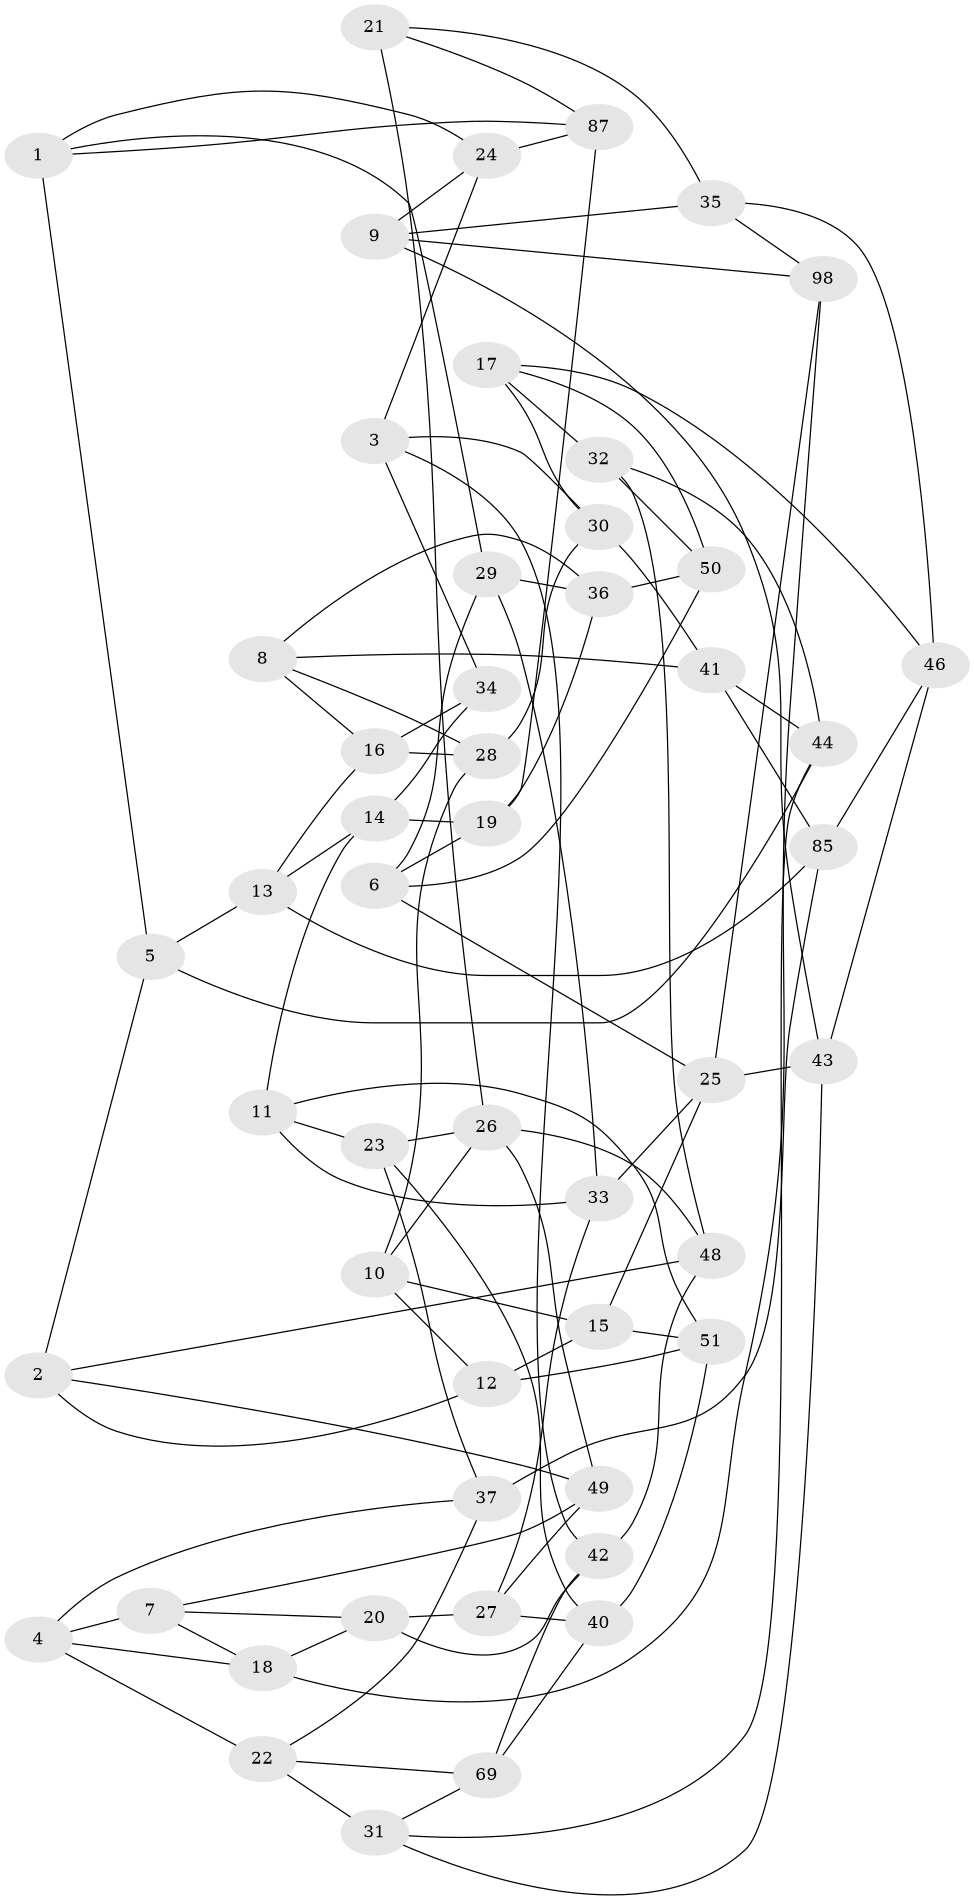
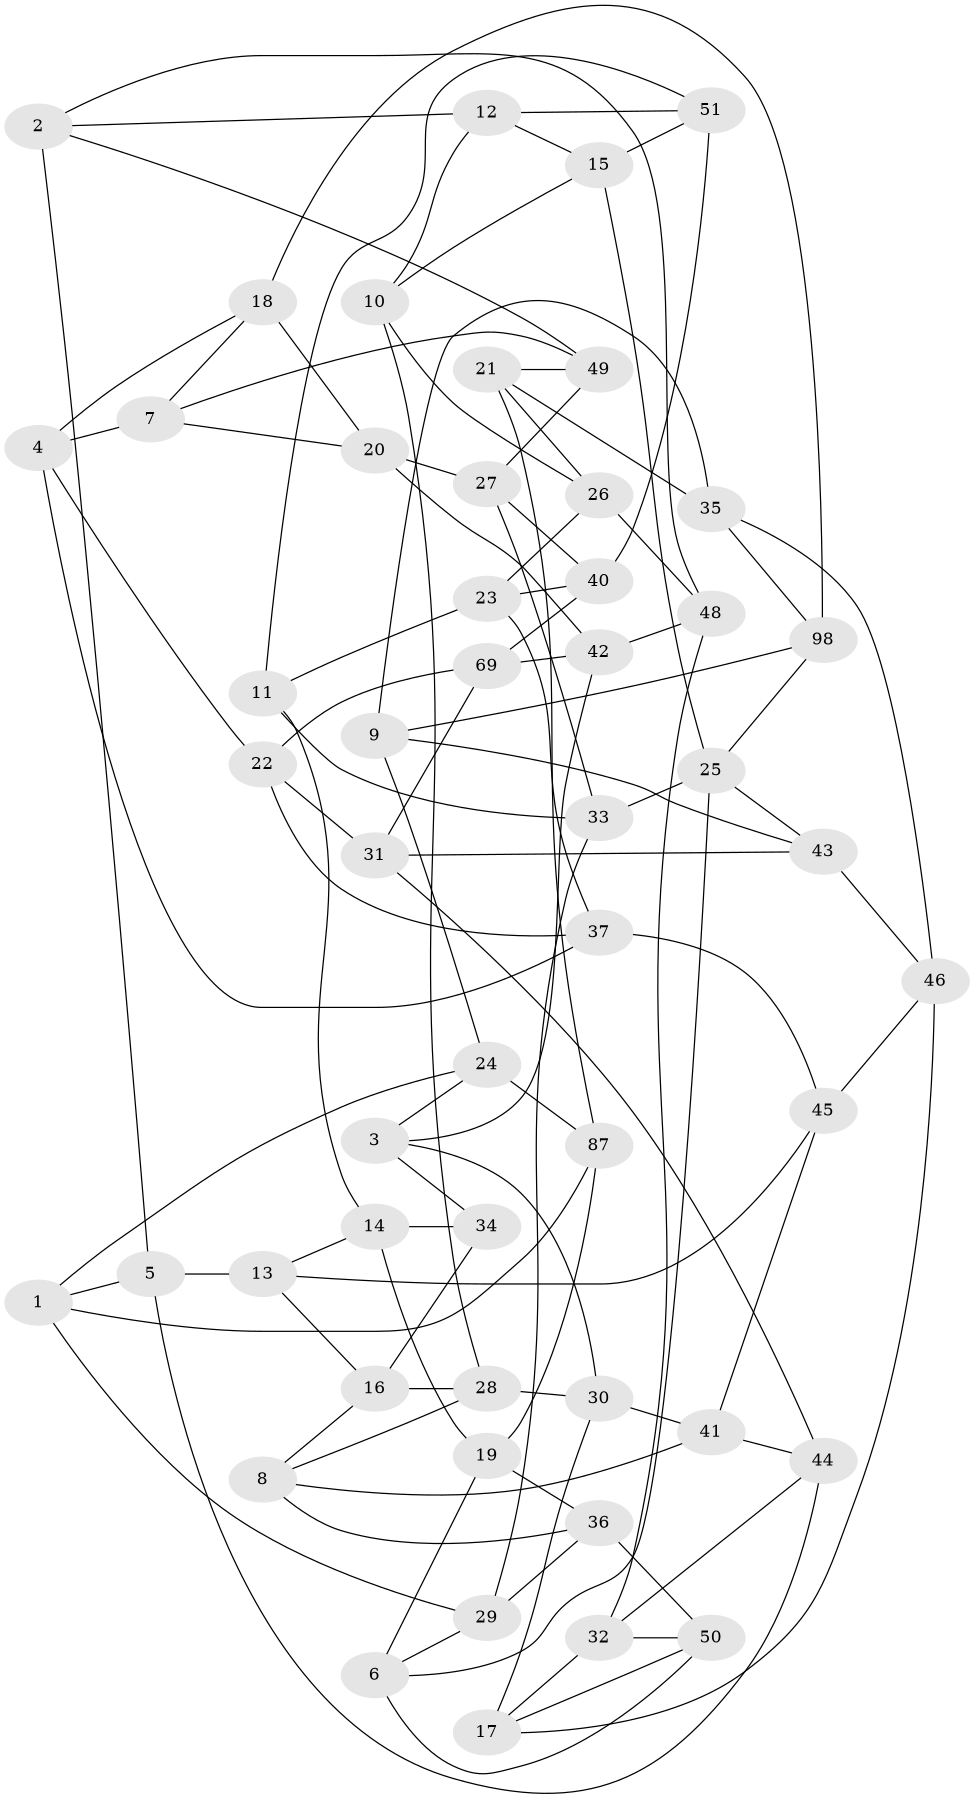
node "85": label "85" -> "45"
edge "26" -- "49": now "21" -- "49"
